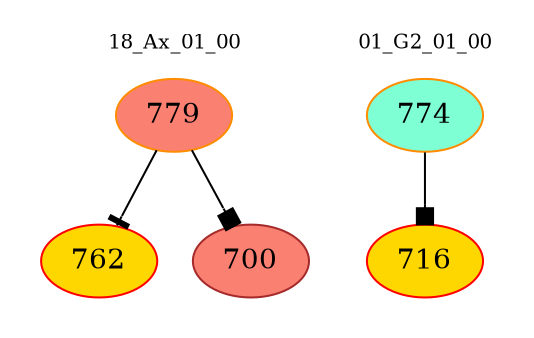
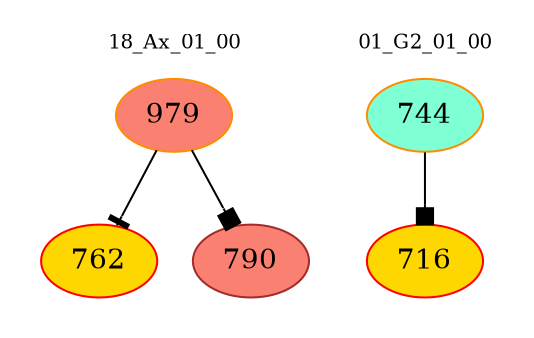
node "779": label "779" -> "979"
node "774": label "774" -> "744"
node "700": label "700" -> "790"
